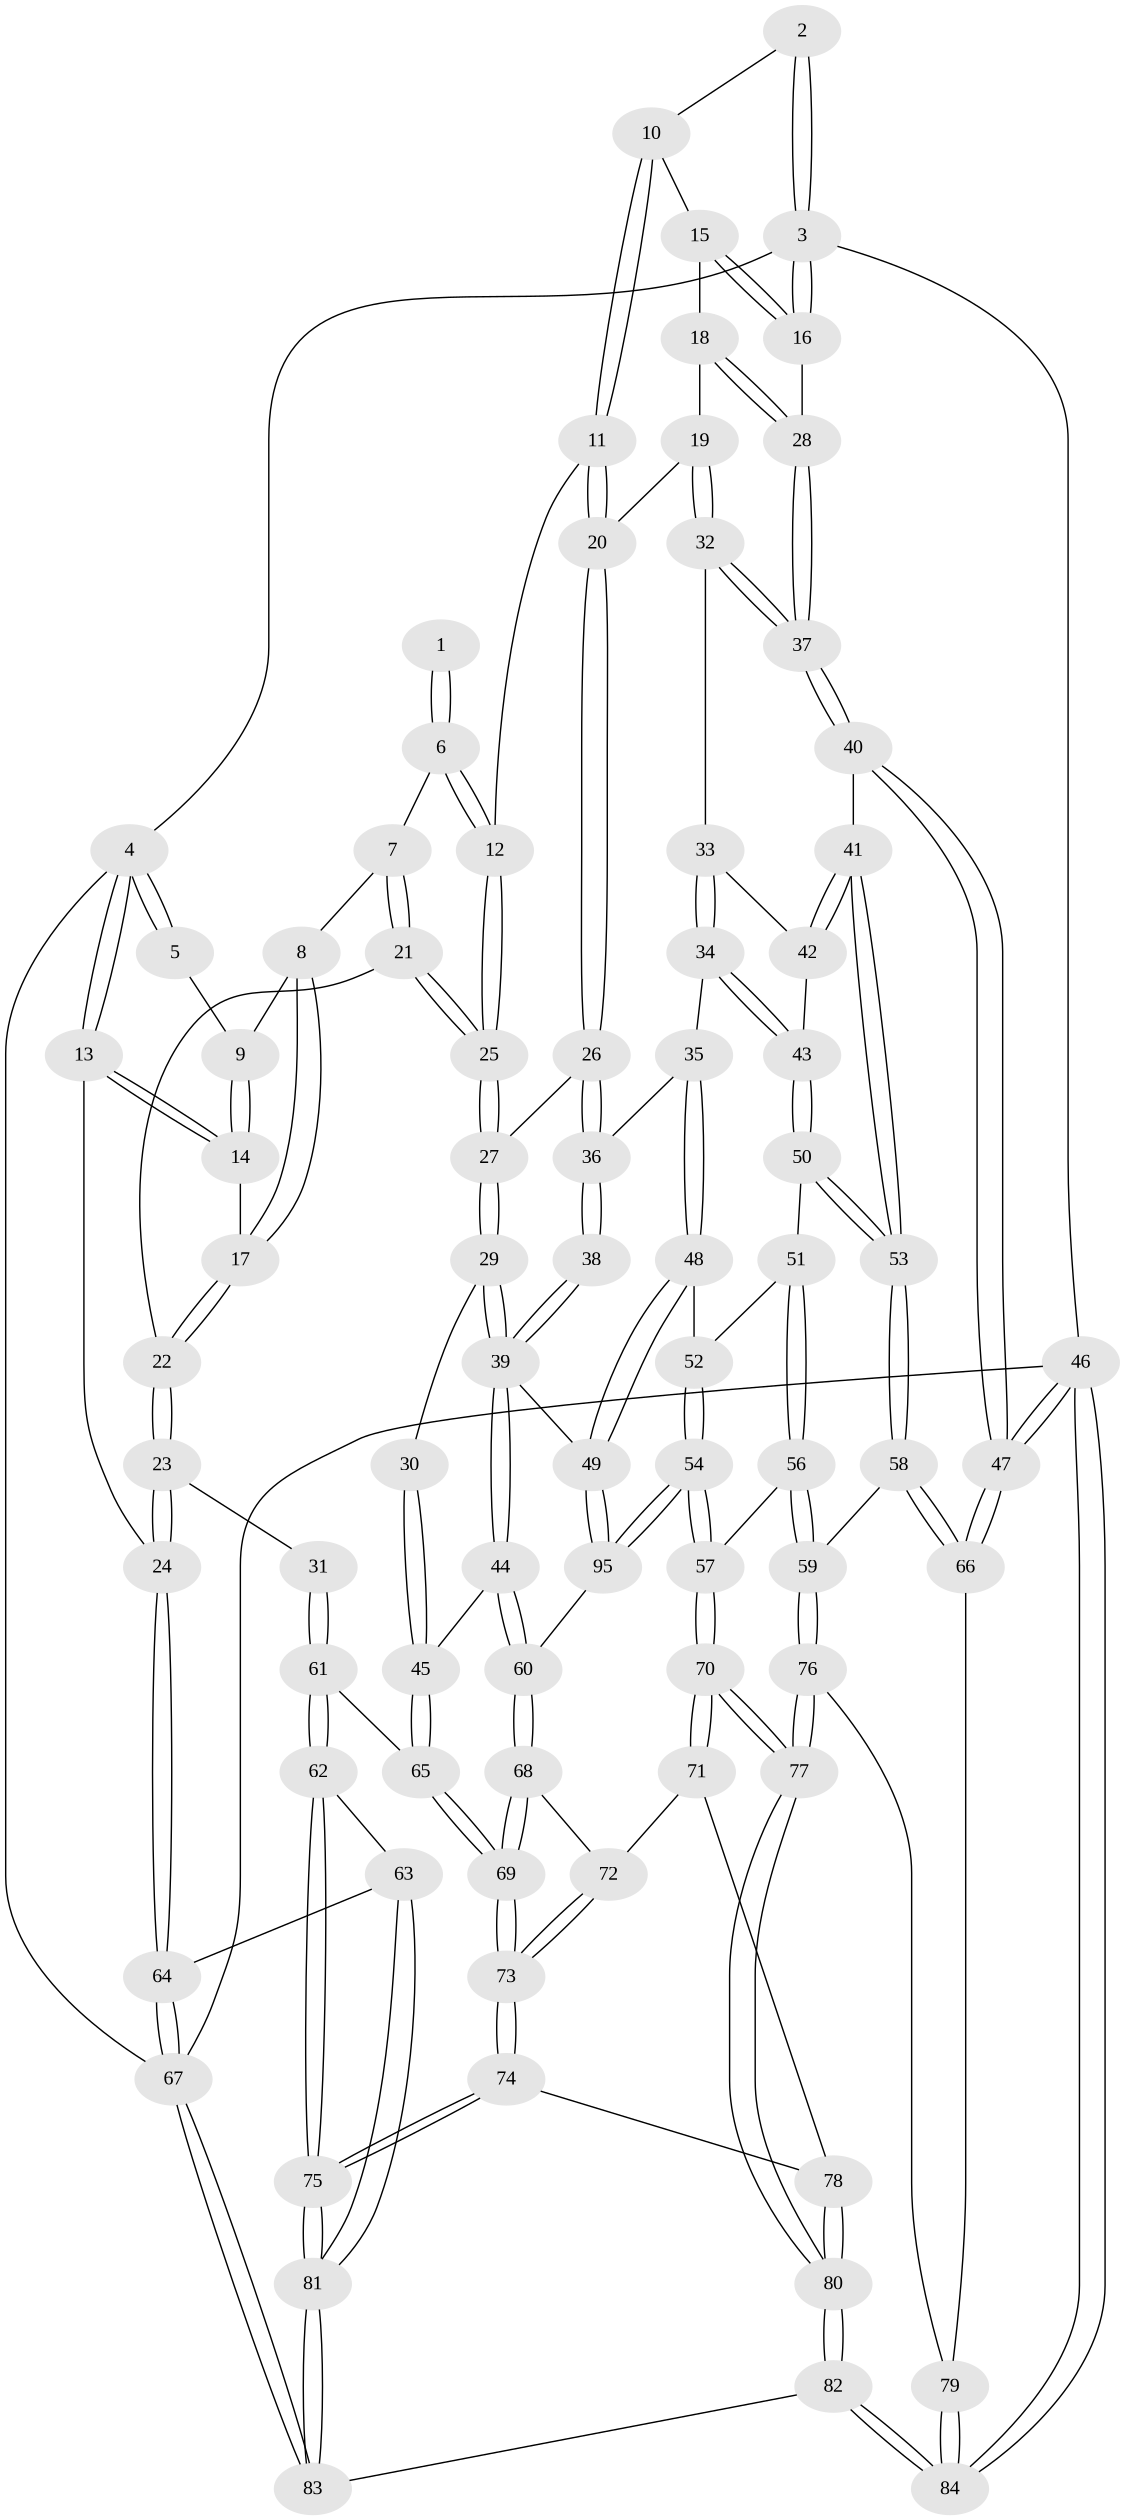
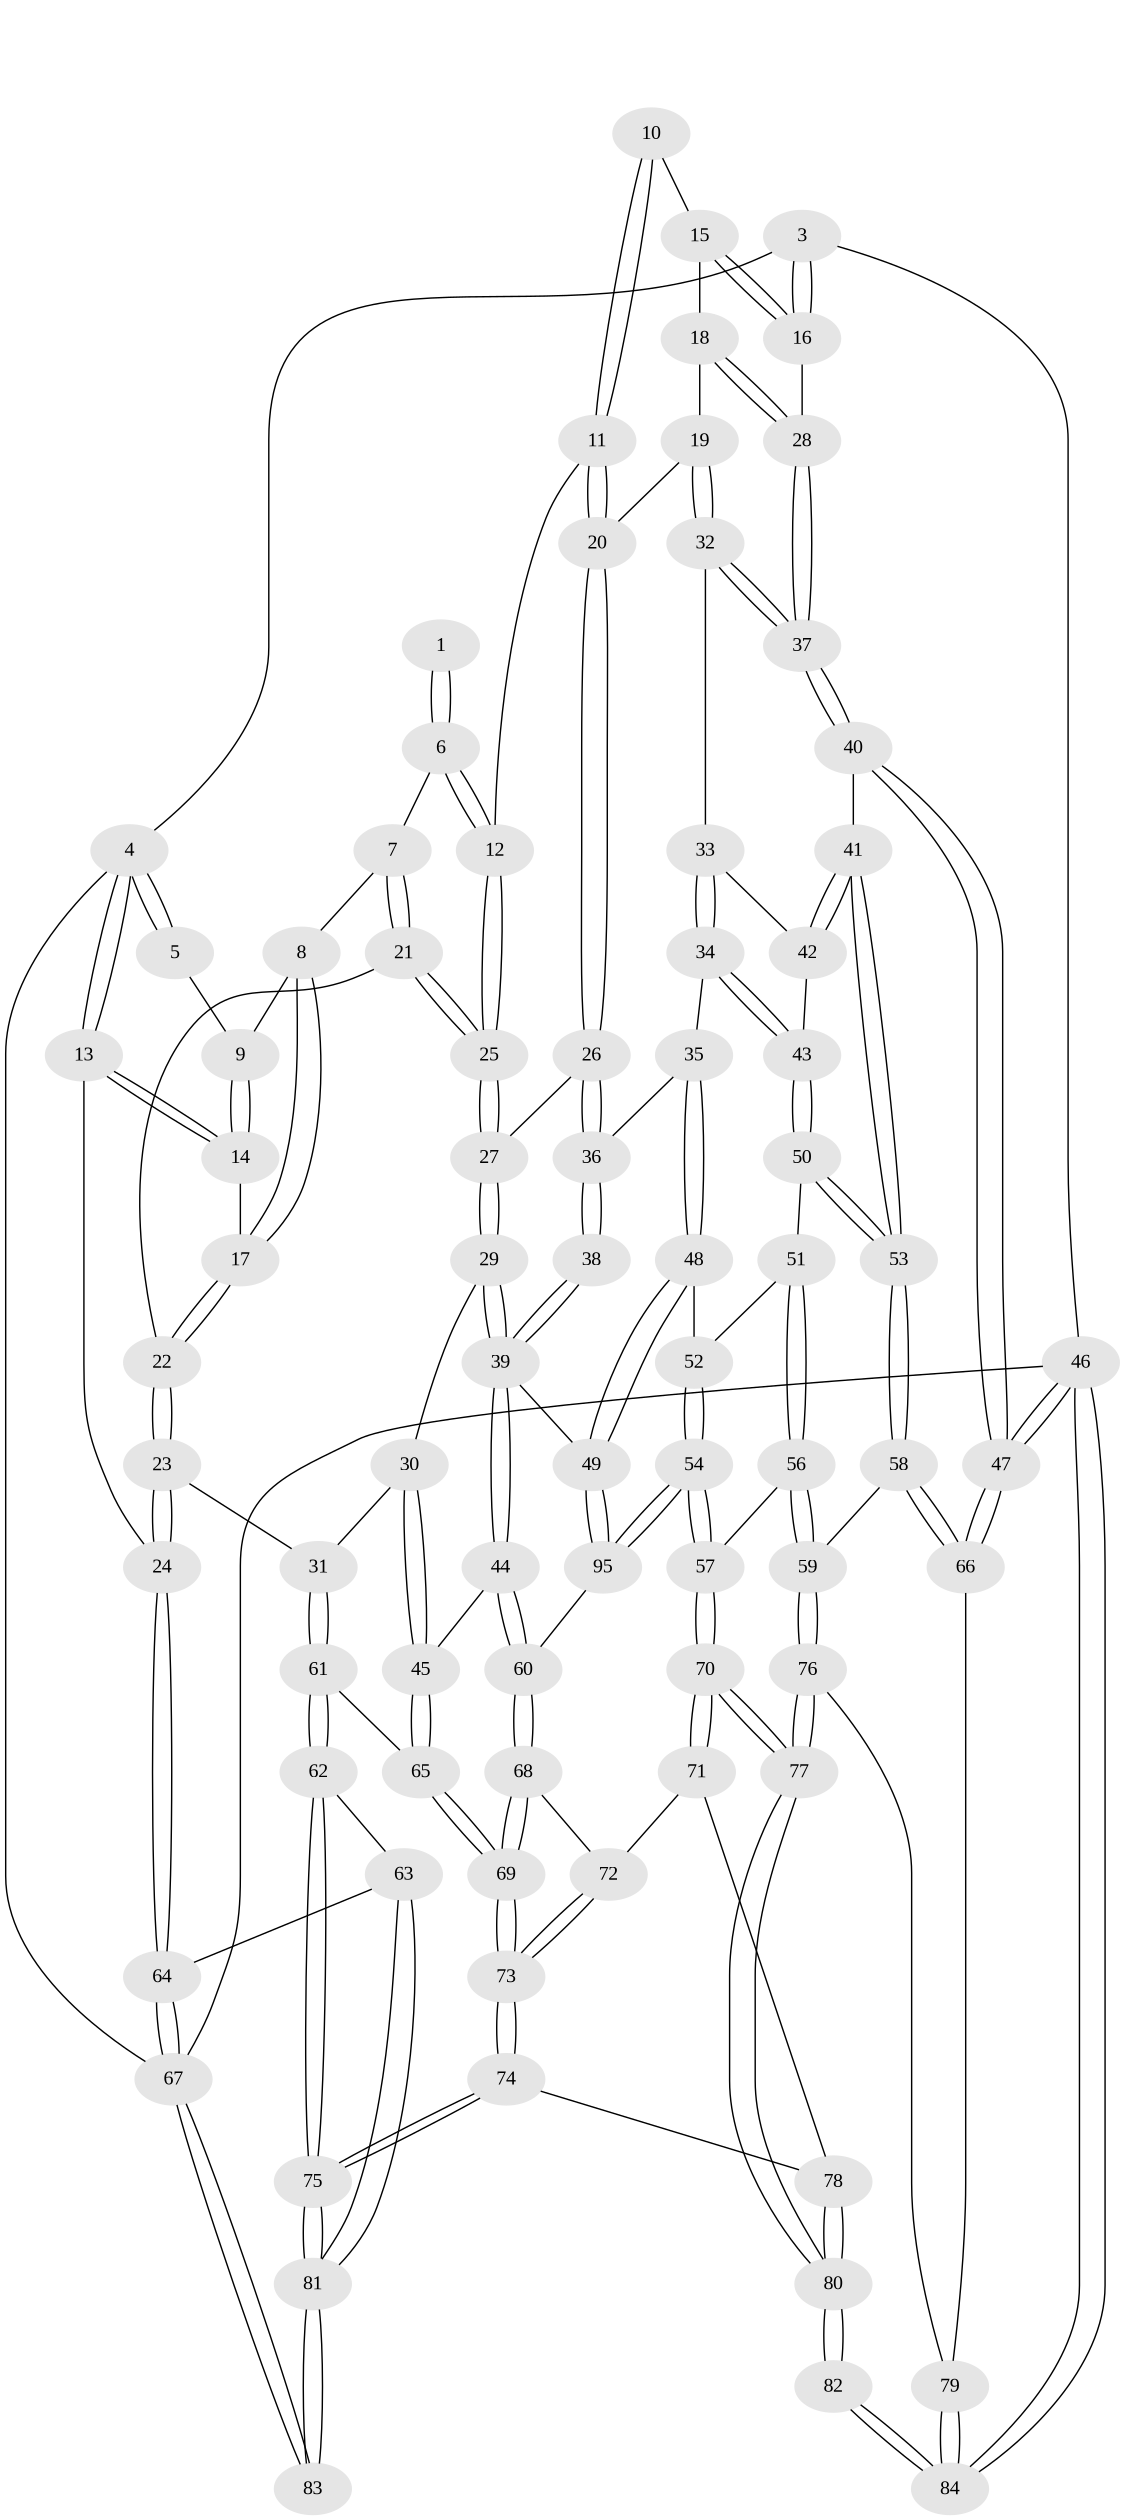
node "2": removed
edge "30" -- "31": added
edge "82" -- "83": removed
